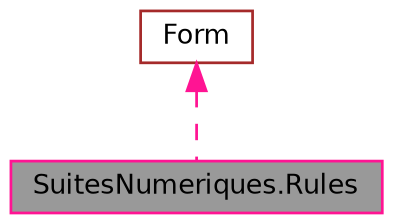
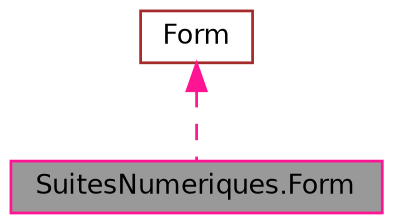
node "SuitesNumeriques.Rules": label "SuitesNumeriques.Rules" -> "SuitesNumeriques.Form"
